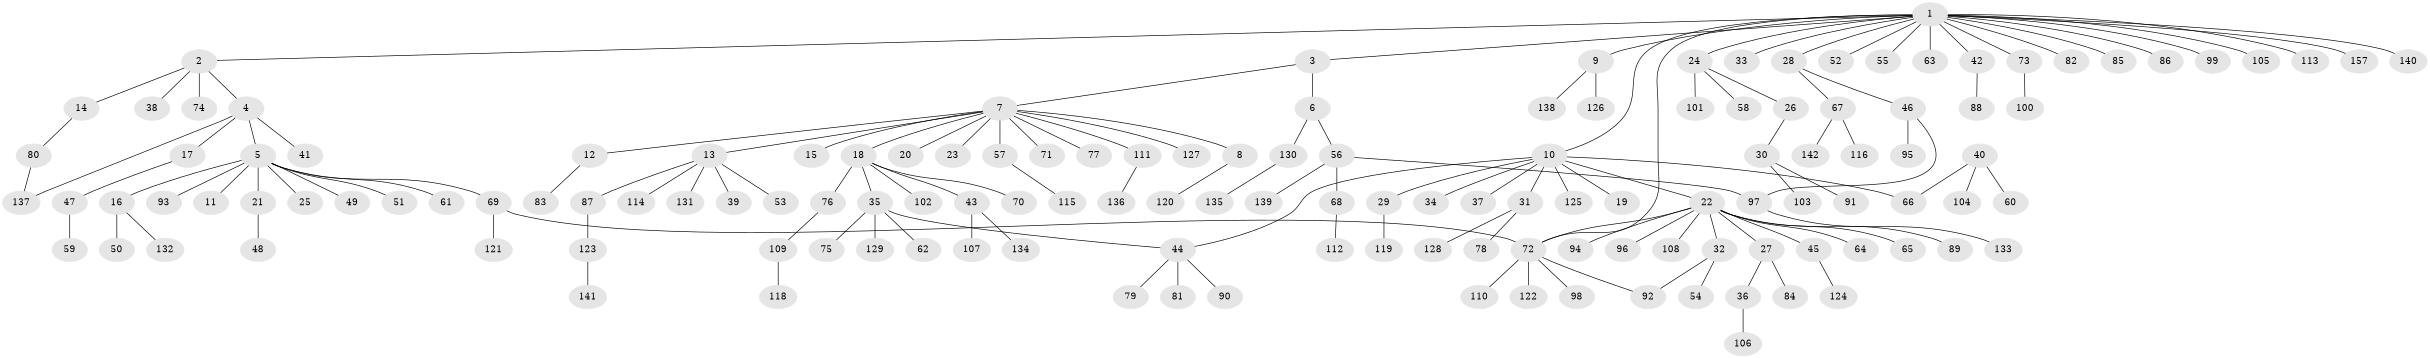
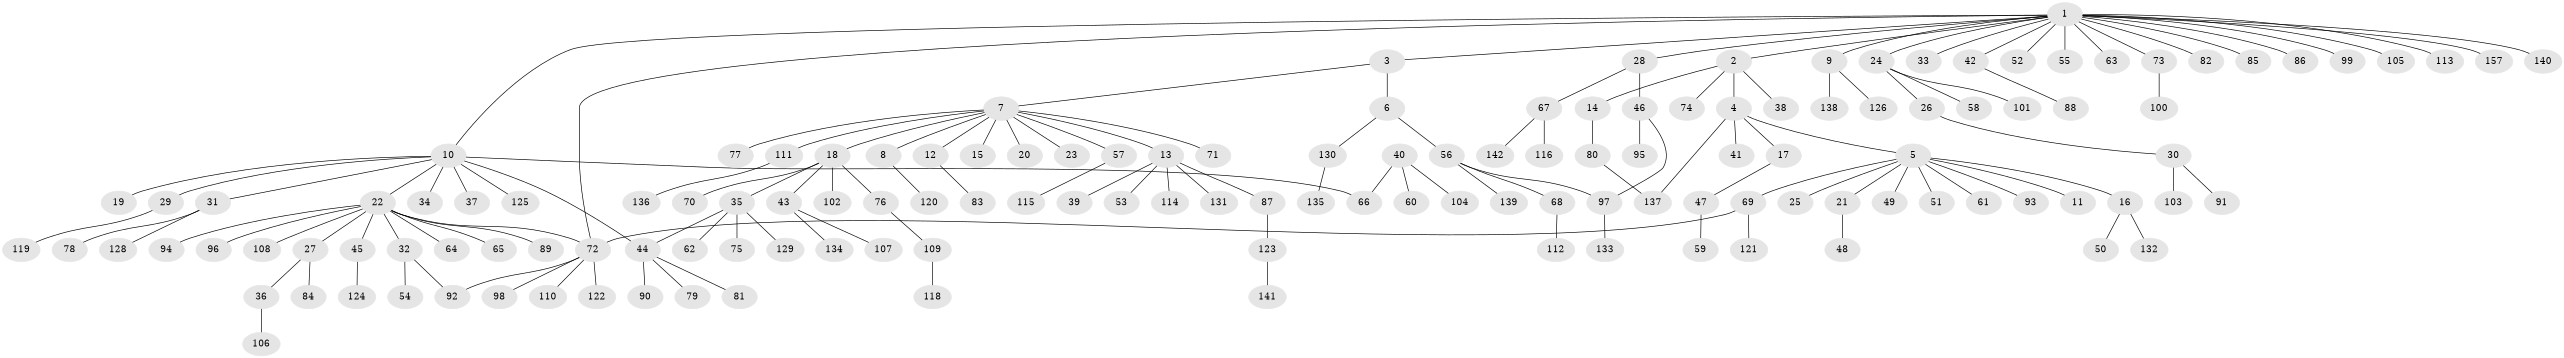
node "127": removed
